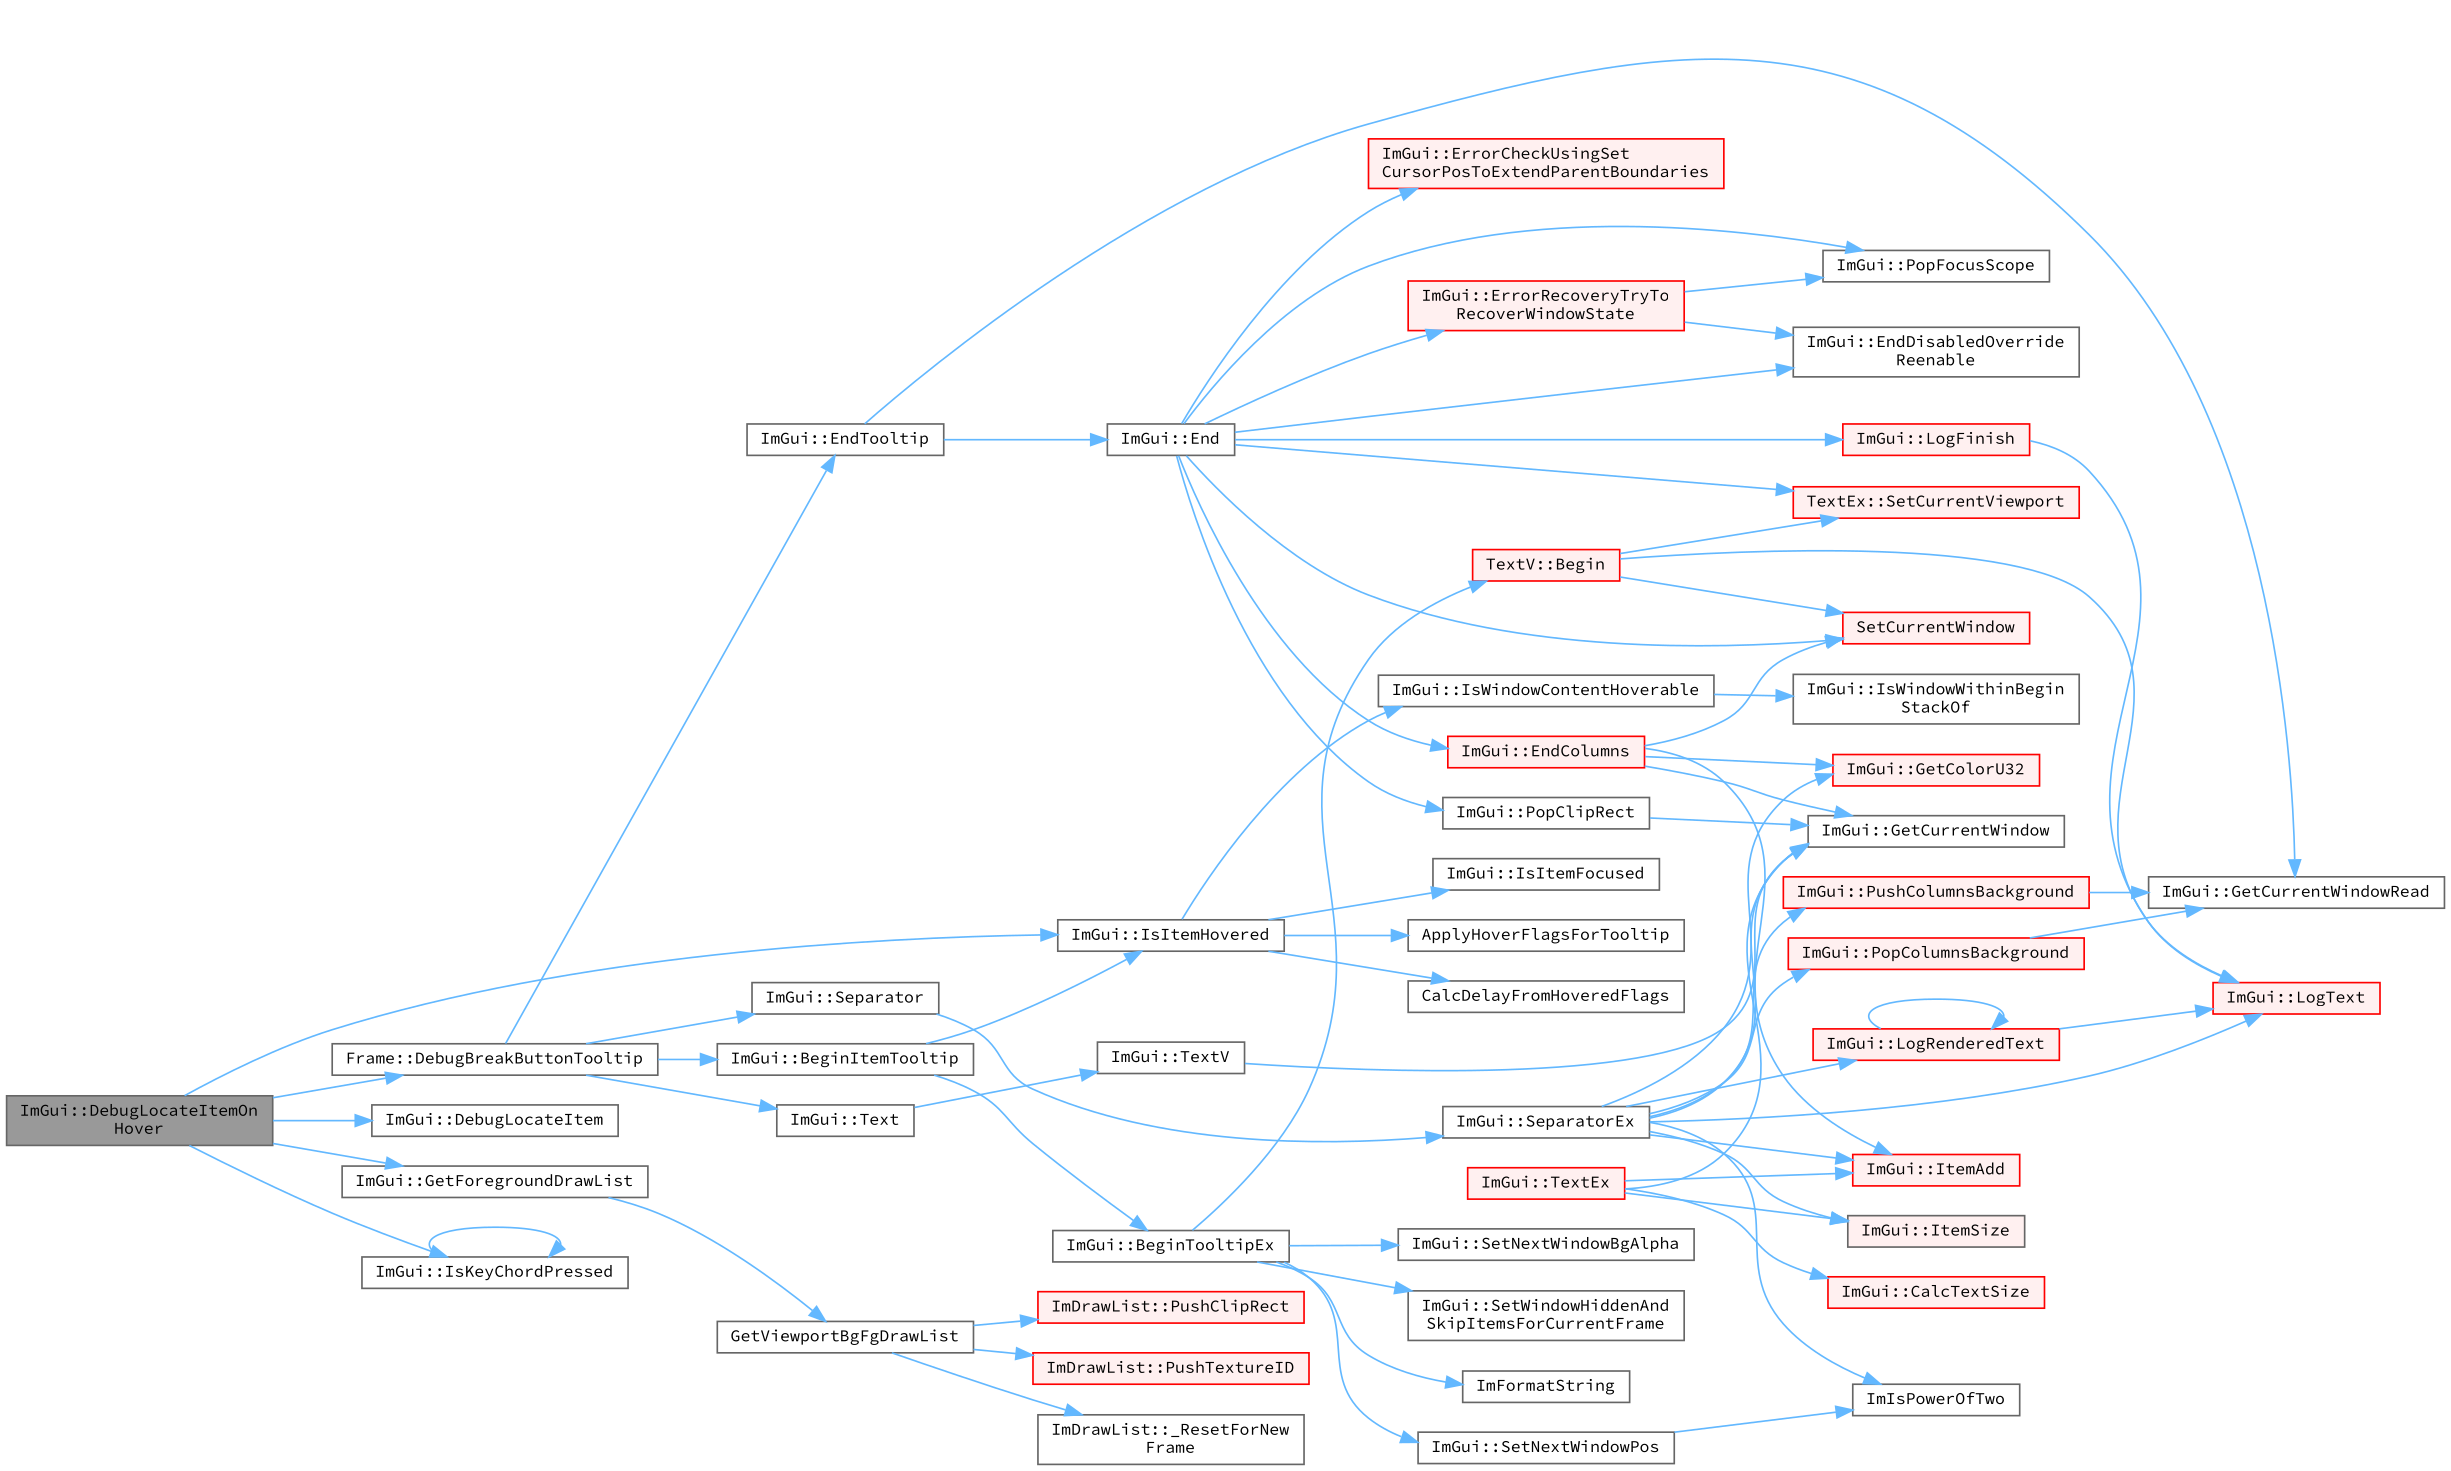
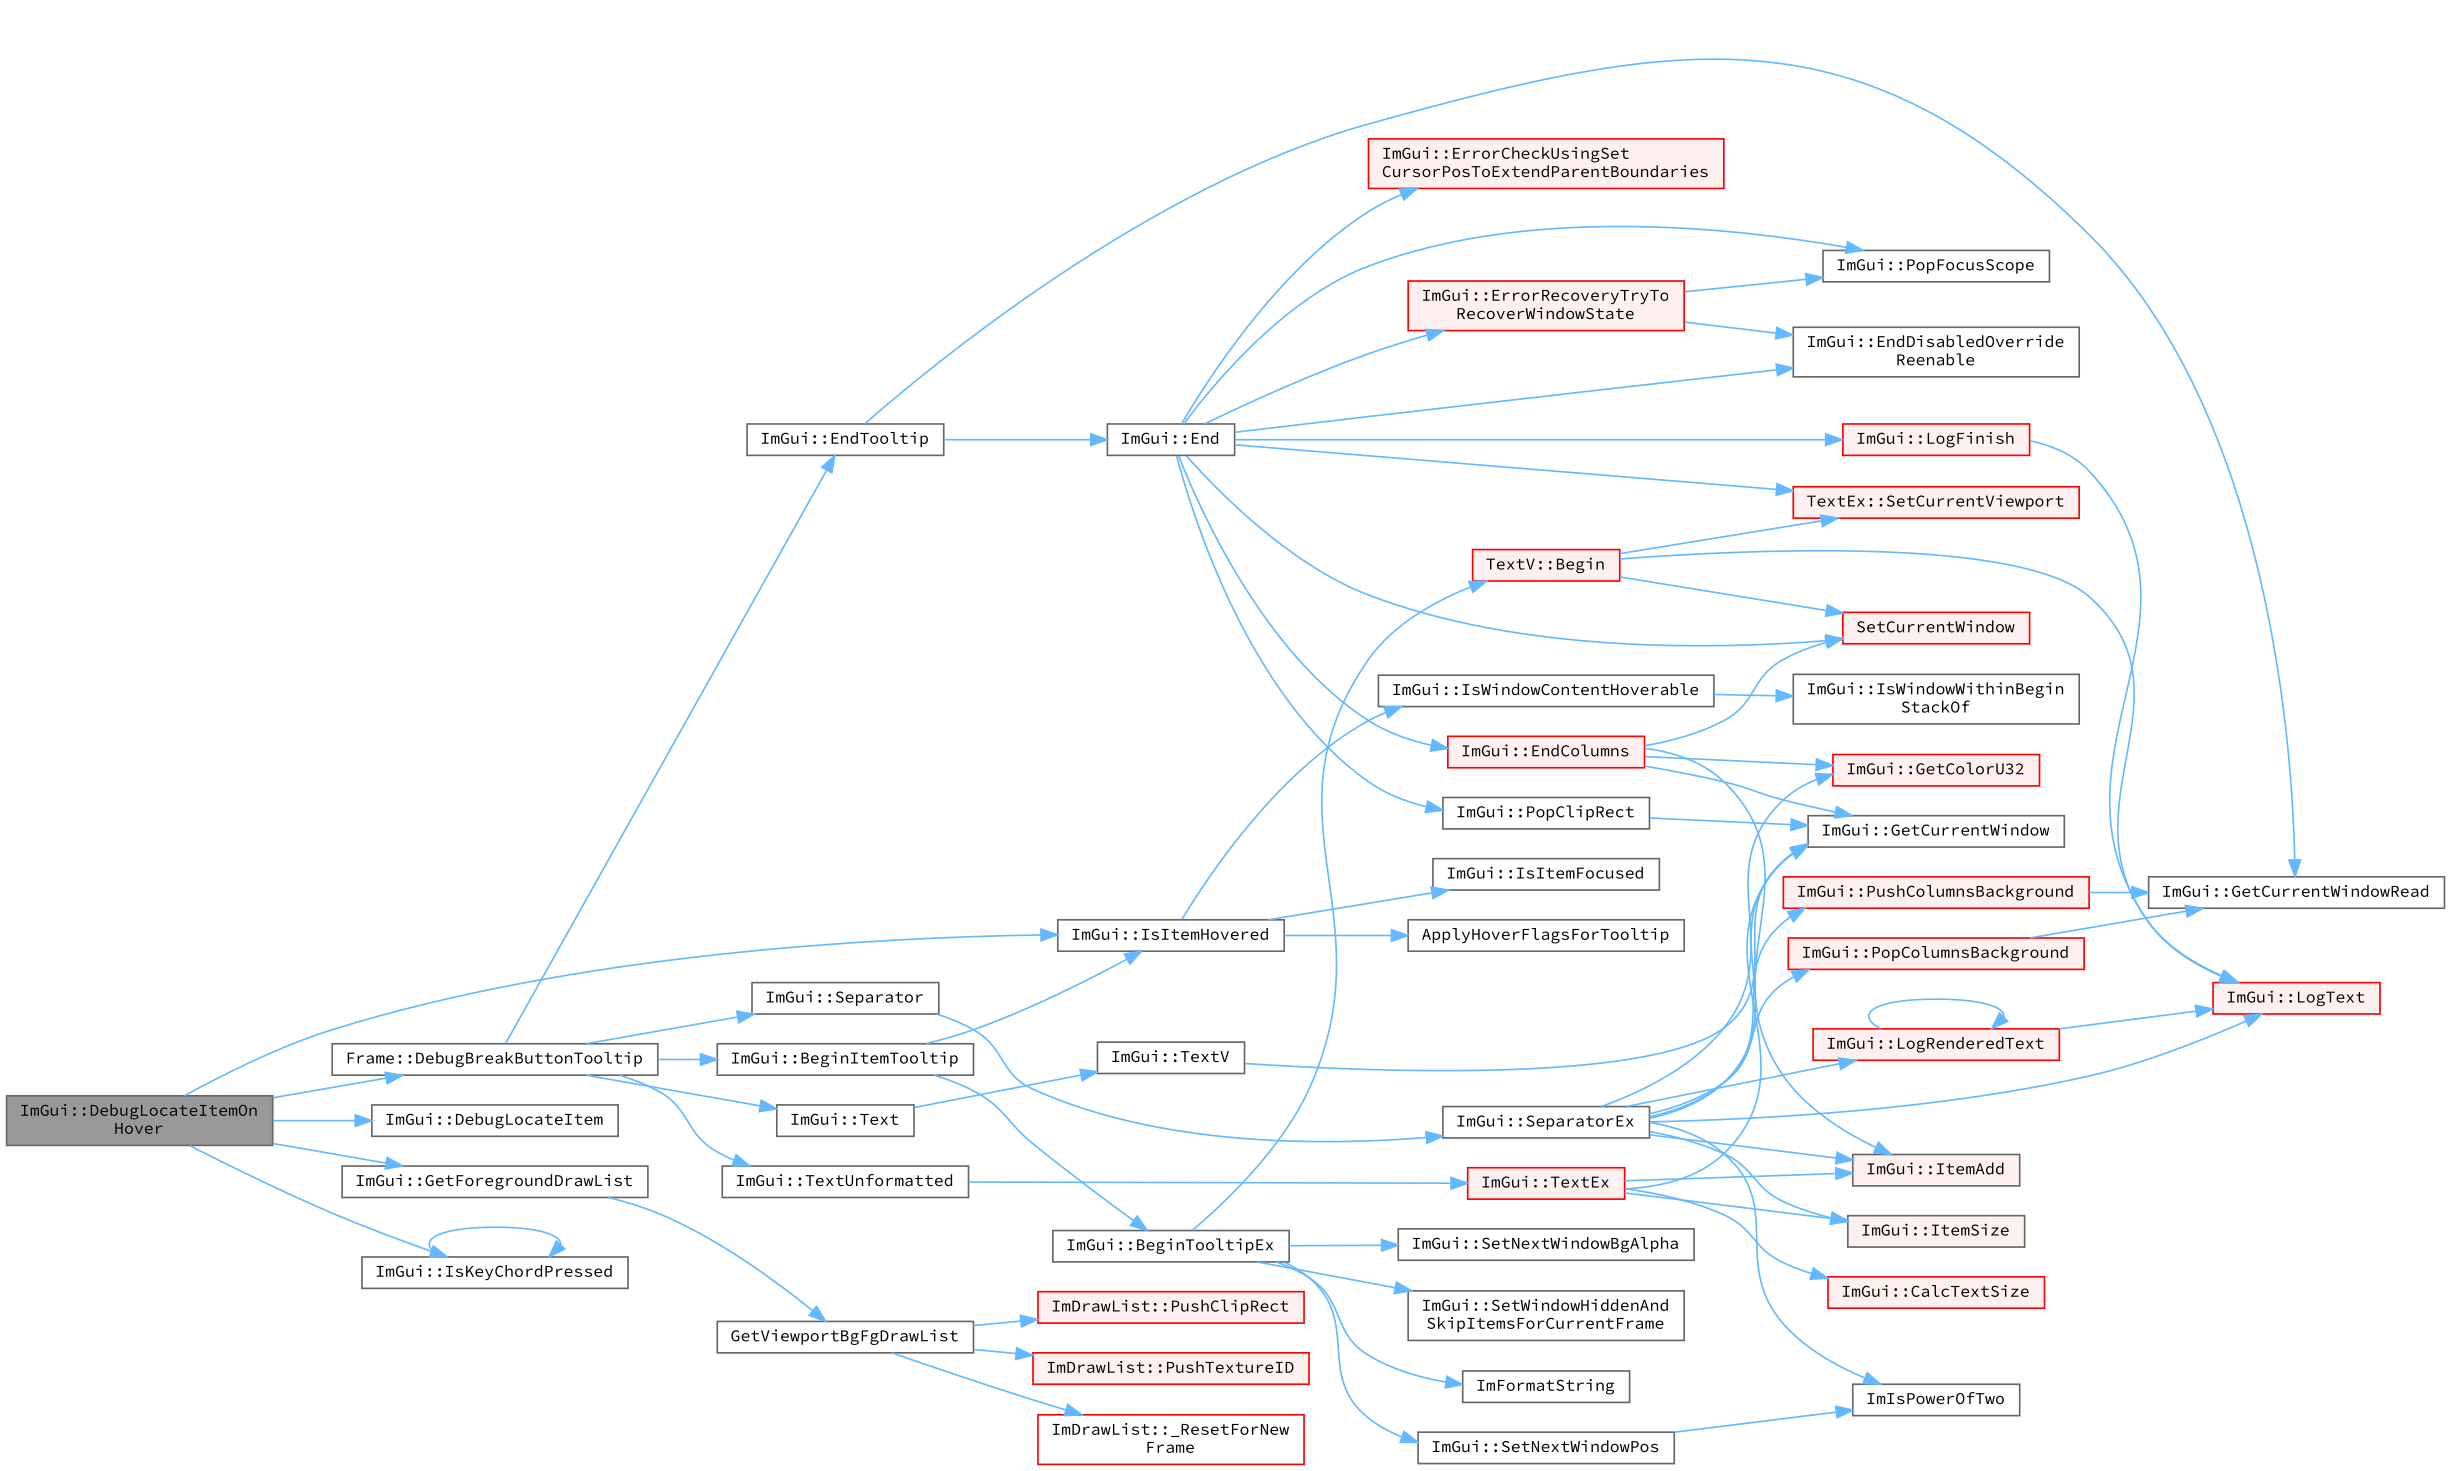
node "CalcDelayFromHoveredFlags": removed
node "ImGui::ItemAdd": color red -> grey40
node "ImGui::TextUnformatted": added
node "ImDrawList::_ResetForNew Frame": color grey40 -> red
